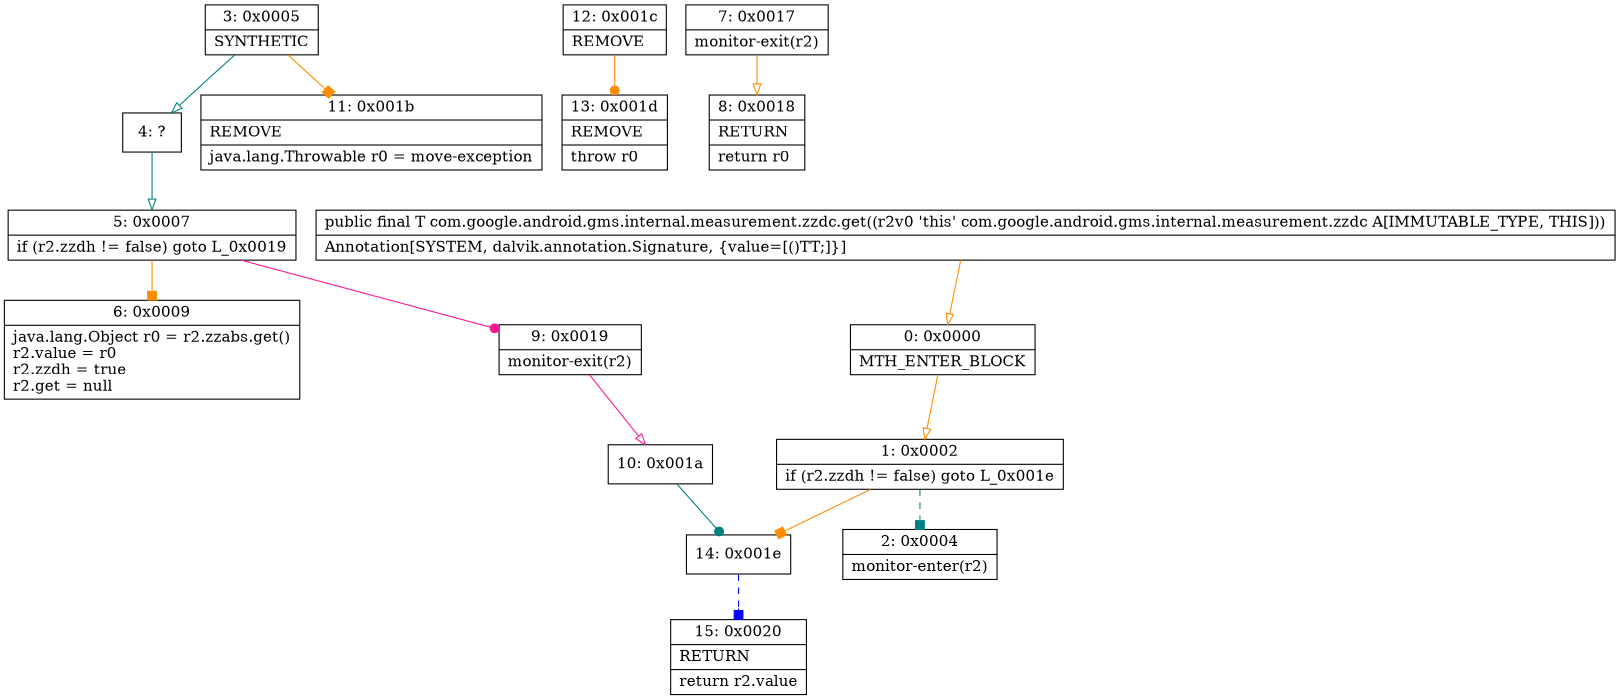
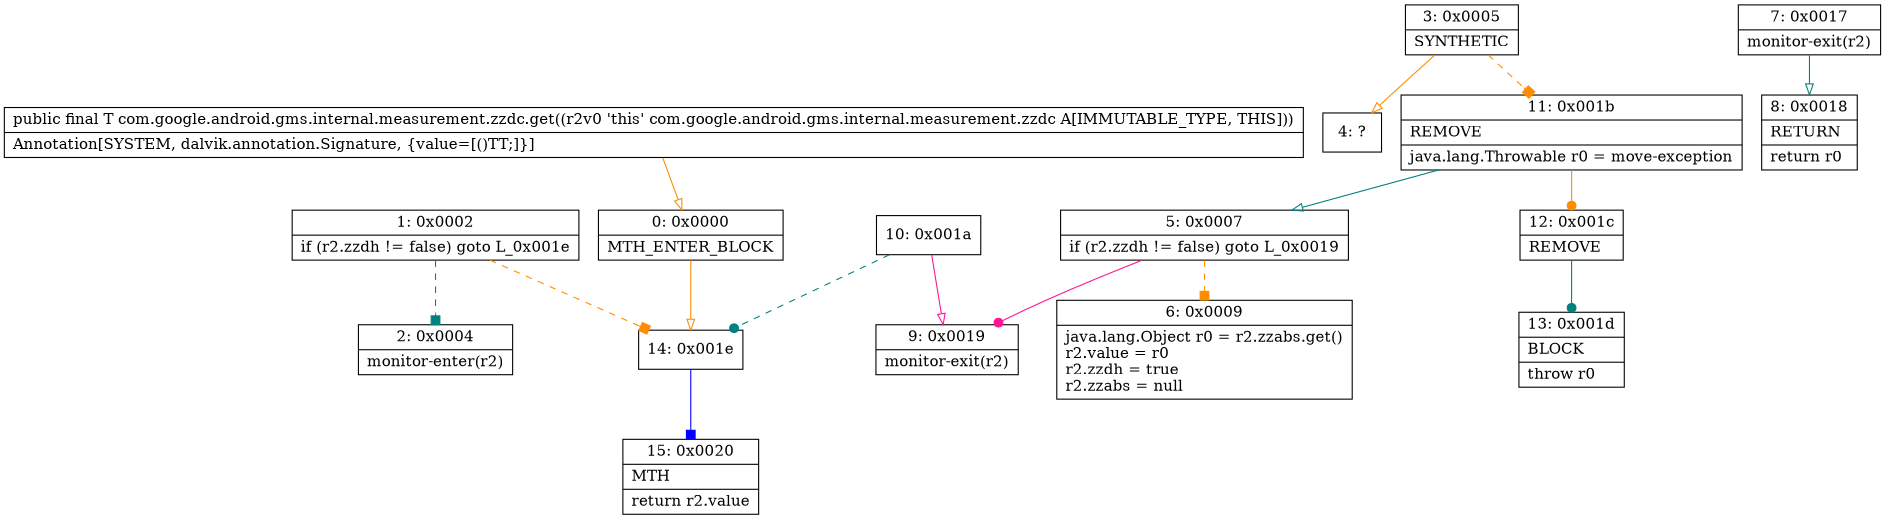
edge "7: 0x0017" -> "8: 0x0018": color darkorange -> teal
edge "3: 0x0005" -> "11: 0x001b": style solid -> dashed
edge "12: 0x001c" -> "13: 0x001d": color darkorange -> teal
edge "3: 0x0005" -> "4: ?": color teal -> darkorange
node "13: 0x001d": text "REMOVE" -> "BLOCK"
edge "4: ?" -> "5: 0x0007": now "11: 0x001b" -> "5: 0x0007"
edge "11: 0x001b" -> "12: 0x001c": added
edge "5: 0x0007" -> "6: 0x0009": style solid -> dashed
node "6: 0x0009": text "r2.get = null" -> "r2.zzabs = null"
edge "0: 0x0000" -> "1: 0x0002": now "0: 0x0000" -> "14: 0x001e"
edge "9: 0x0019" -> "10: 0x001a": reversed
edge "10: 0x001a" -> "14: 0x001e": style solid -> dashed
edge "1: 0x0002" -> "14: 0x001e": style solid -> dashed
edge "14: 0x001e" -> "15: 0x0020": style dashed -> solid
node "15: 0x0020": text "RETURN" -> "MTH"
